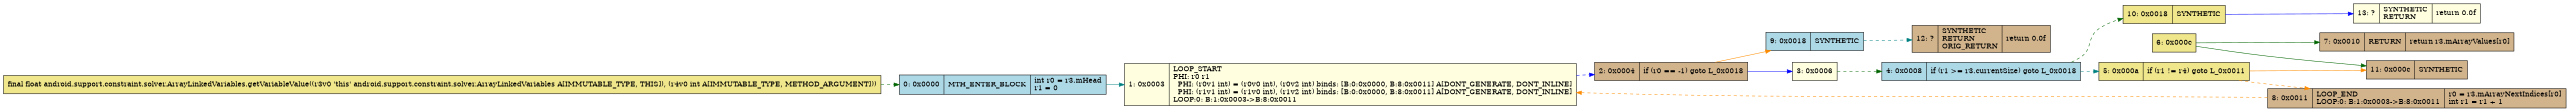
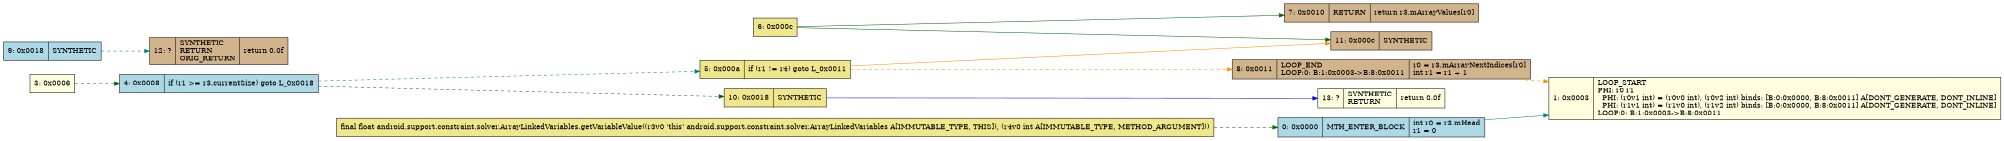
node "2: 0x0004": removed
